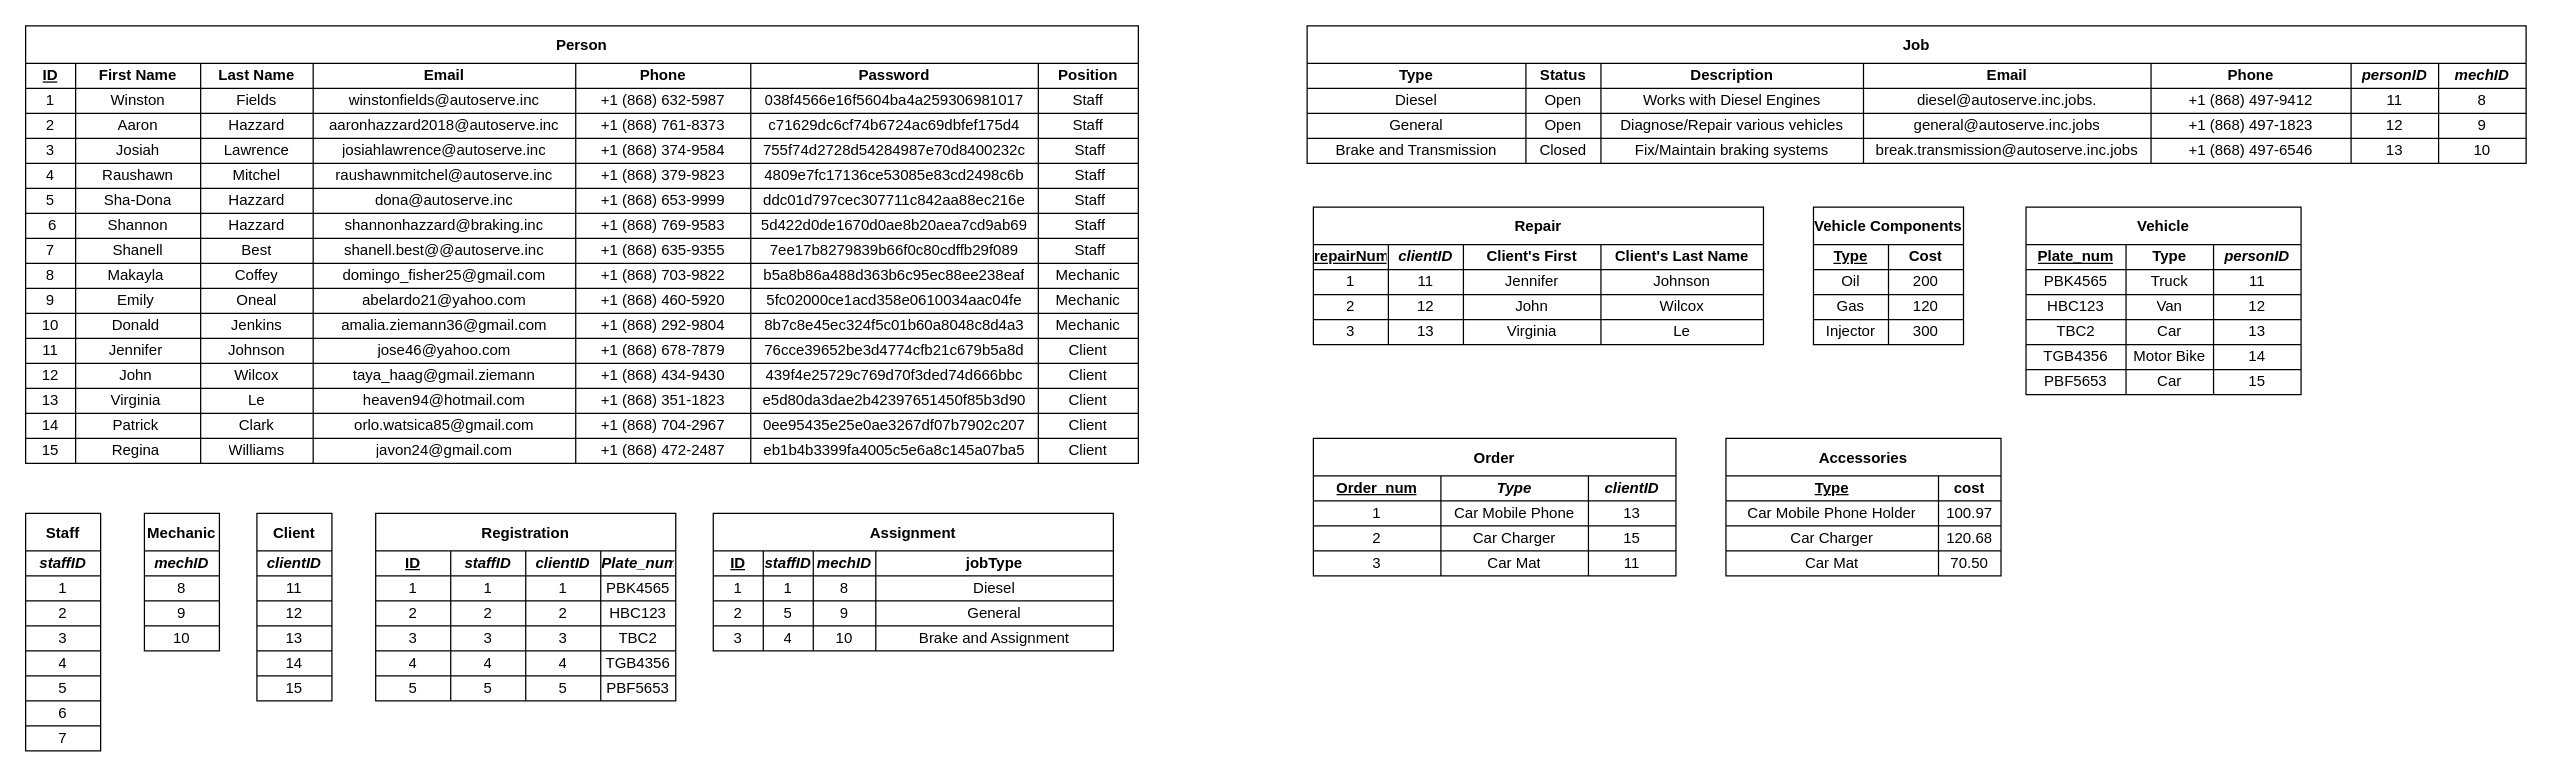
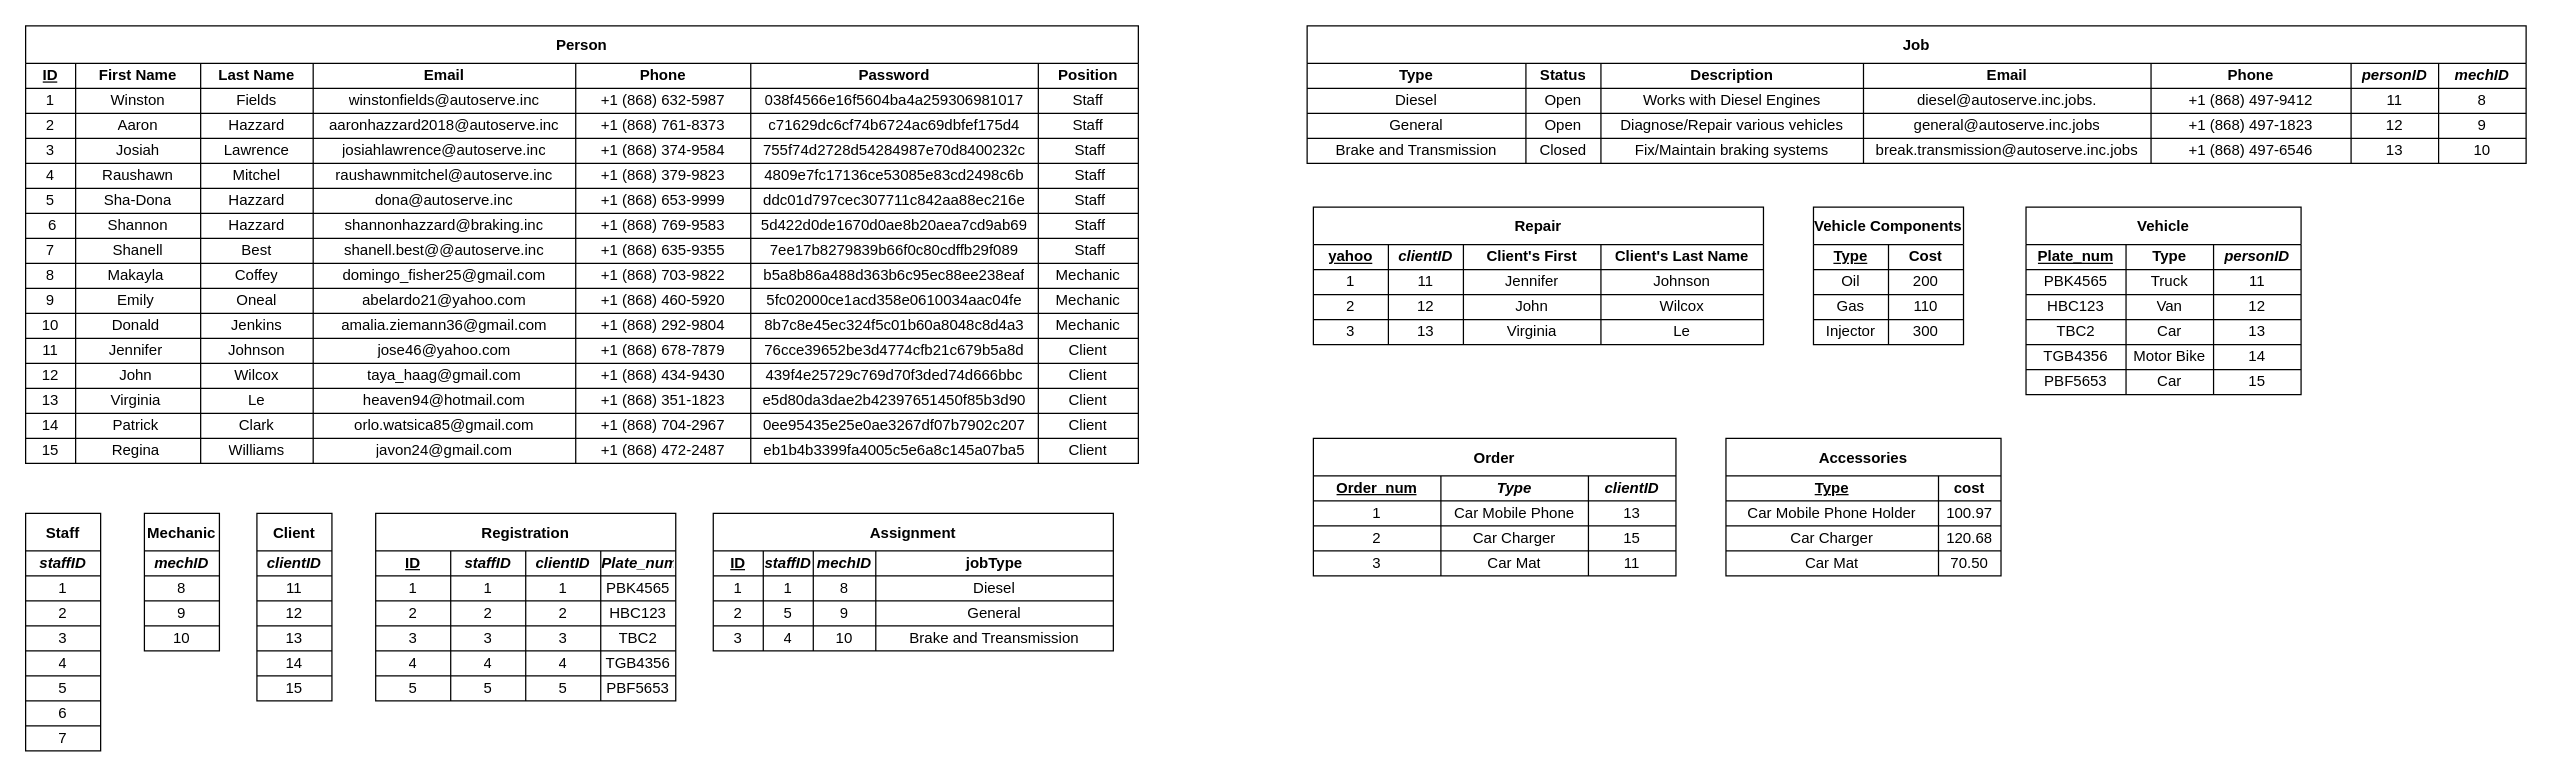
node "repairNum": label "repairNum" -> "yahoo"
node "120": label "120" -> "110"
node "taya_haag@gmail.ziemann": label "taya_haag@gmail.ziemann" -> "taya_haag@gmail.com"
node "Brake and Assignment": label "Brake and Assignment" -> "Brake and Treansmission"
